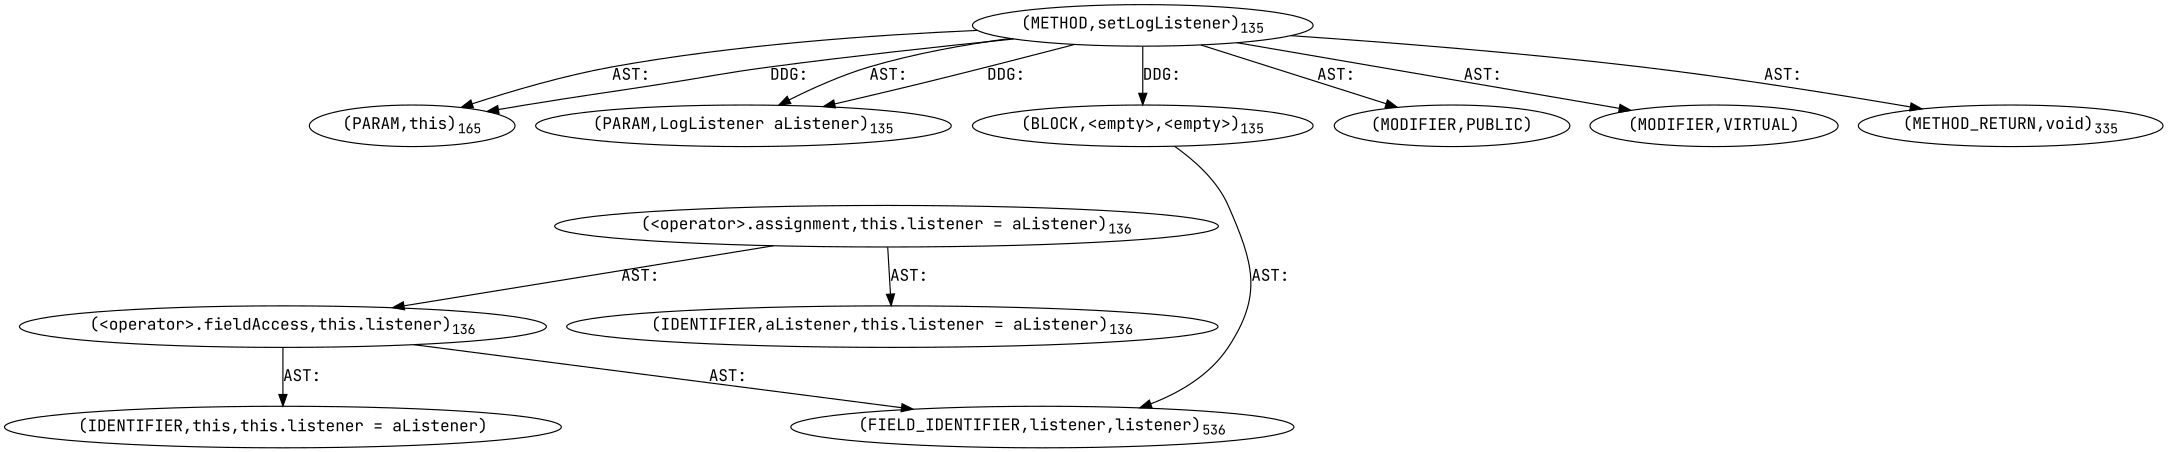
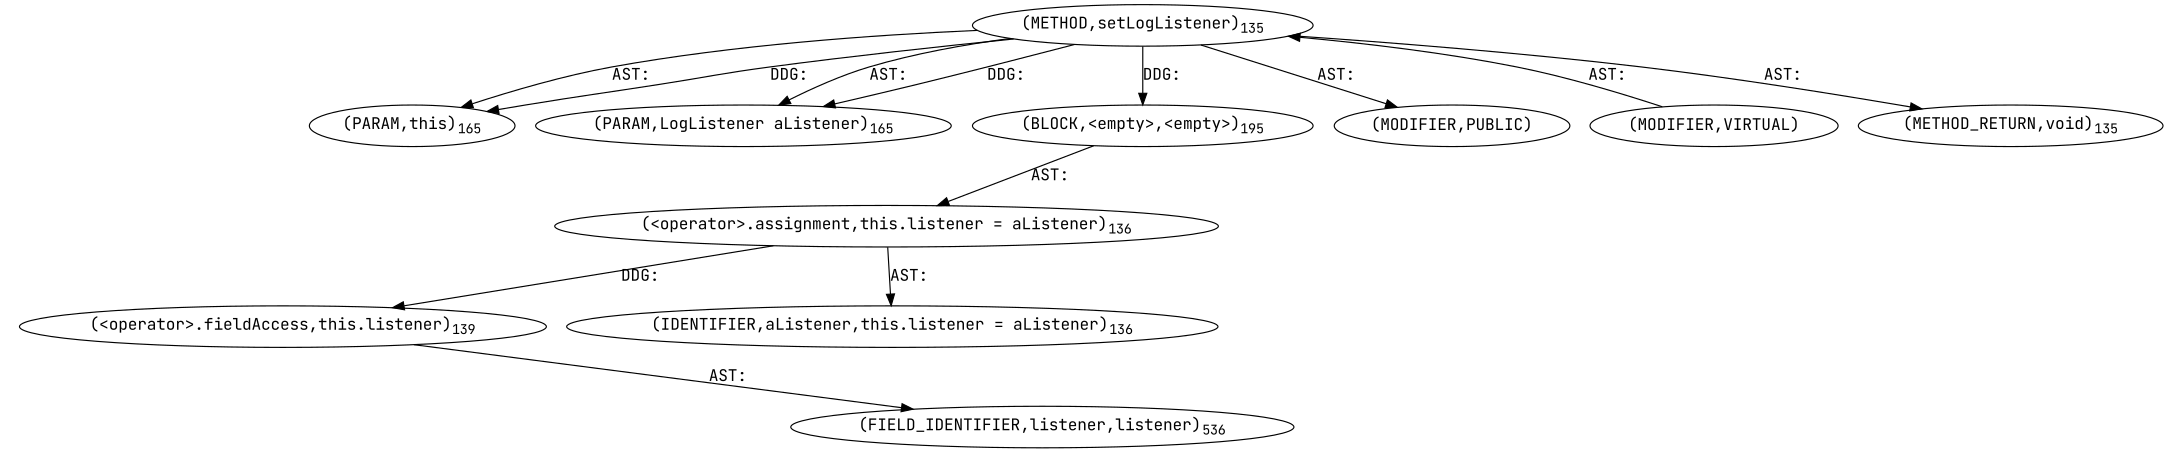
edge "(METHOD,setLogListener)" -> "(MODIFIER,VIRTUAL)": reversed
node "(PARAM,LogListener aListener)": text "135" -> "165"
node "(BLOCK,<empty>,<empty>)": text "135" -> "195"
node "(METHOD_RETURN,void)": text "335" -> "135"
edge "(<operator>.assignment,this.listener = aListener)" -> "(<operator>.fieldAccess,this.listener)": label "AST: " -> "DDG: "
edge "(BLOCK,<empty>,<empty>)" -> "(FIELD_IDENTIFIER,listener,listener)": now "(BLOCK,<empty>,<empty>)" -> "(<operator>.assignment,this.listener = aListener)"
node "(<operator>.fieldAccess,this.listener)": text "136" -> "139"
node "(IDENTIFIER,this,this.listener = aListener)": removed
